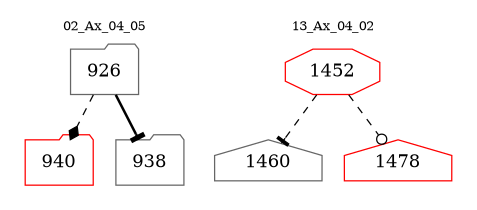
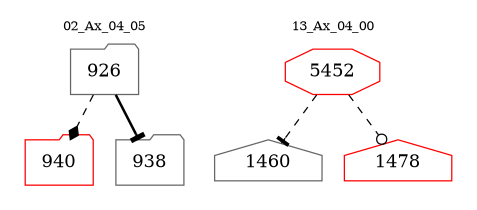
cluster "13_Ax_04_02": label "13_Ax_04_02" -> "13_Ax_04_00"
node "1452": label "1452" -> "5452"
